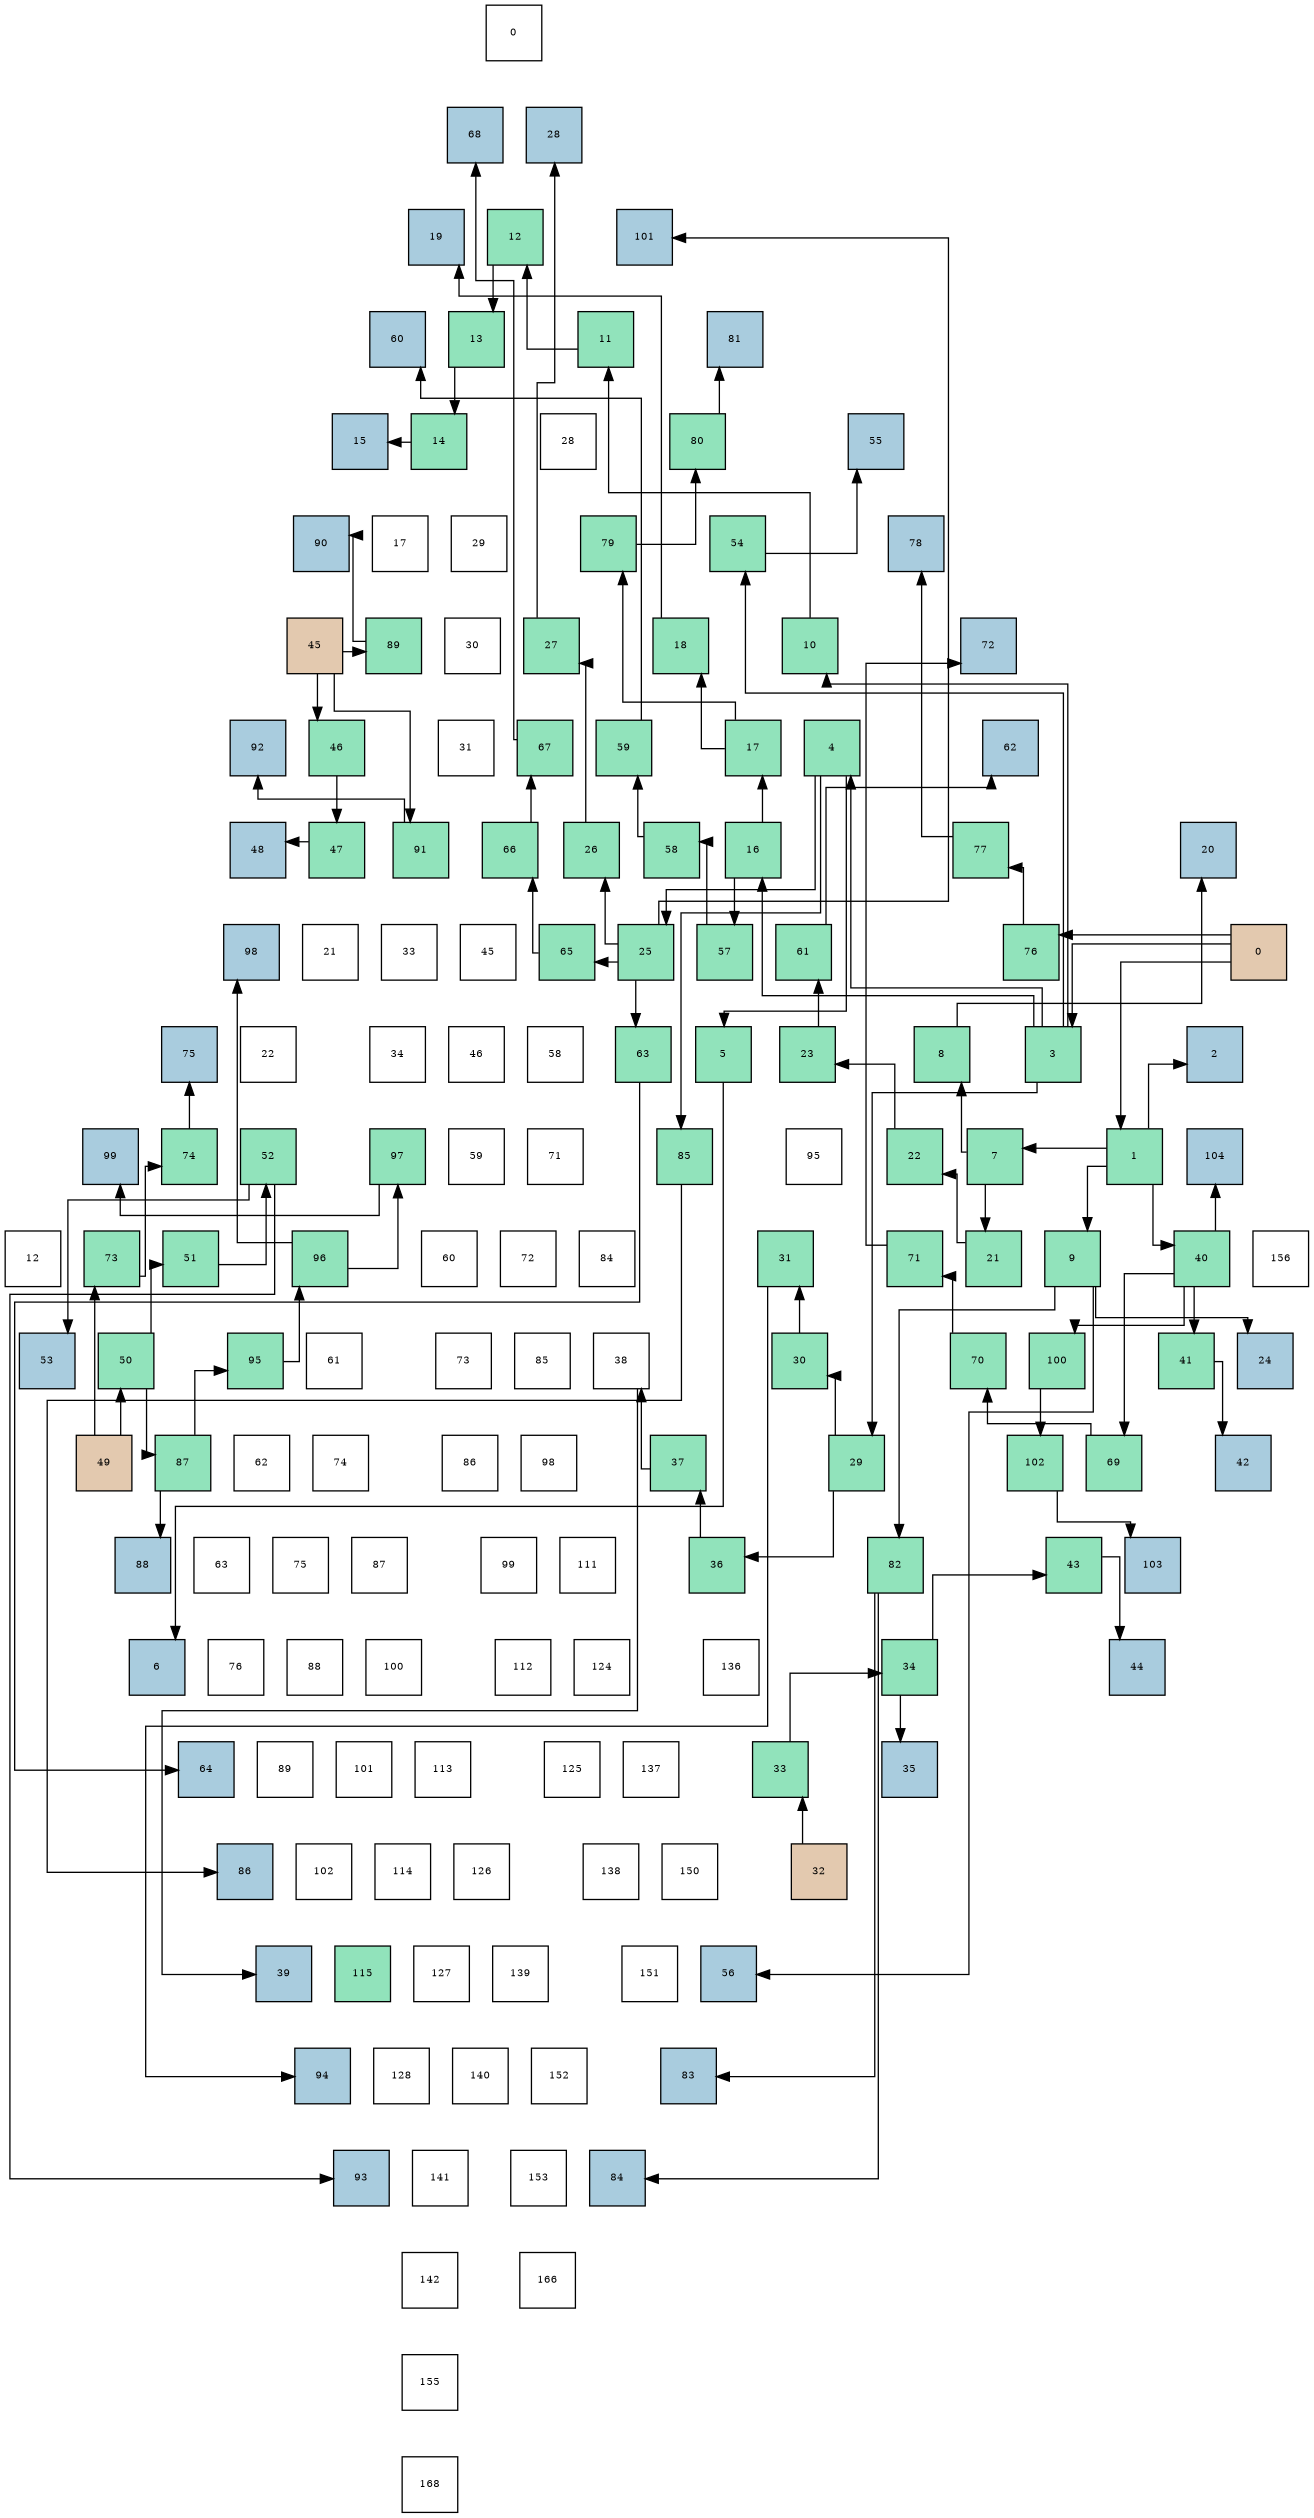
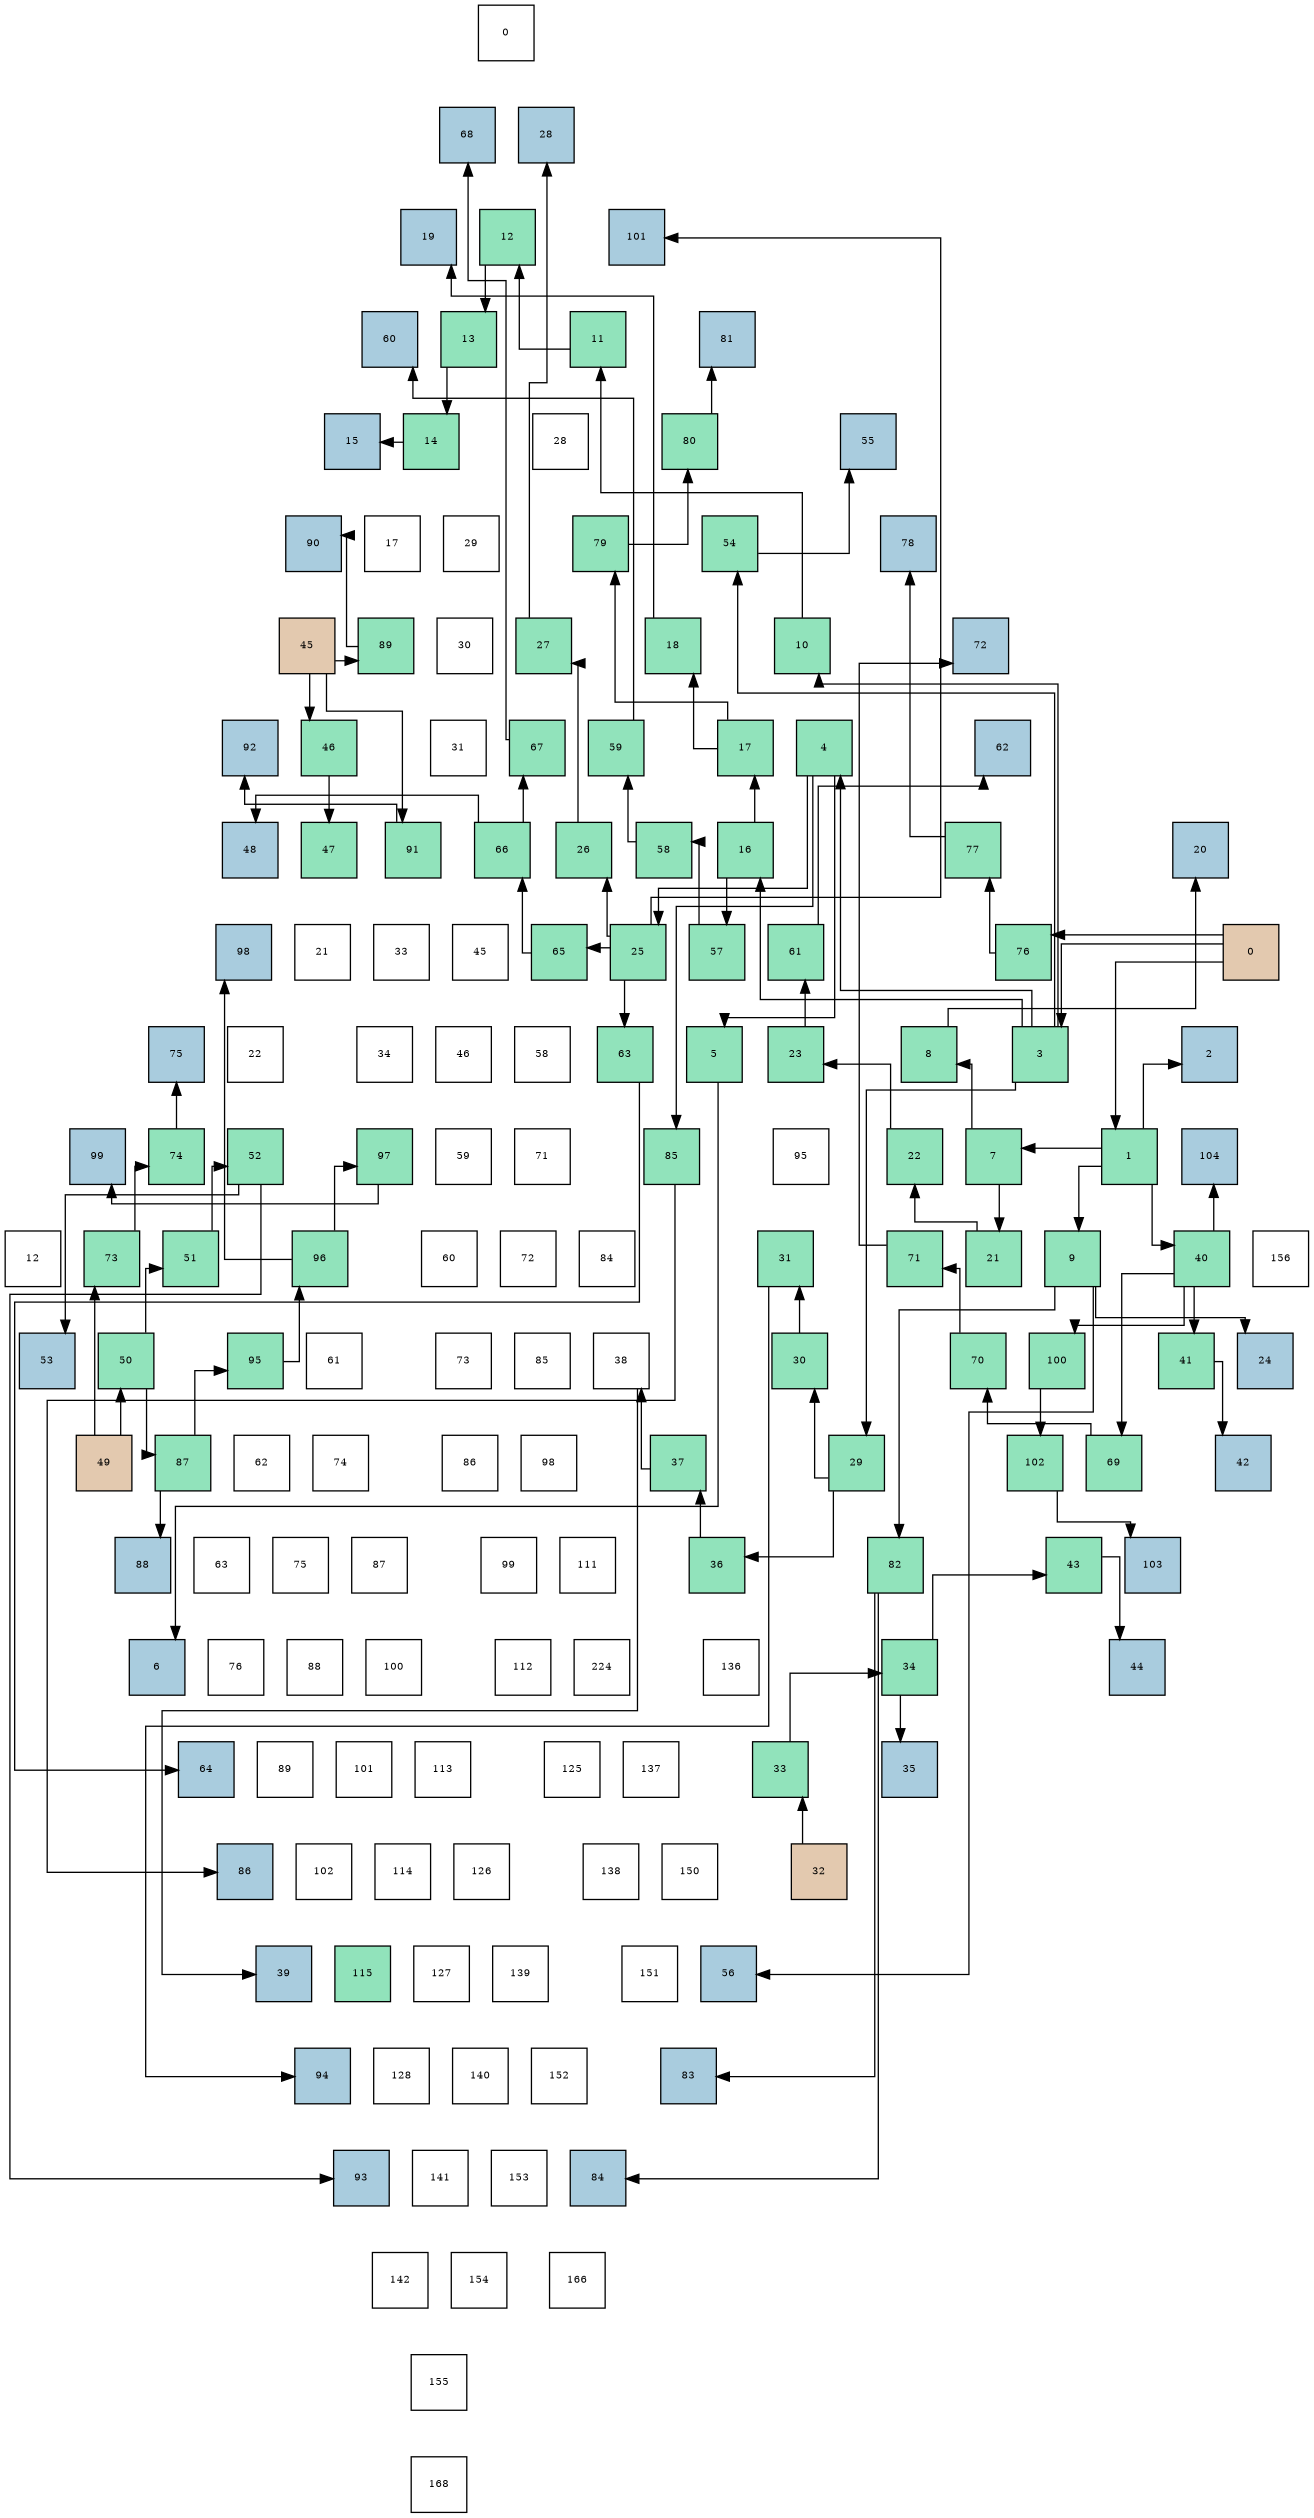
edge "47" -> "48": now "66" -> "48"
node "124": label "124" -> "224"
node "154": added
